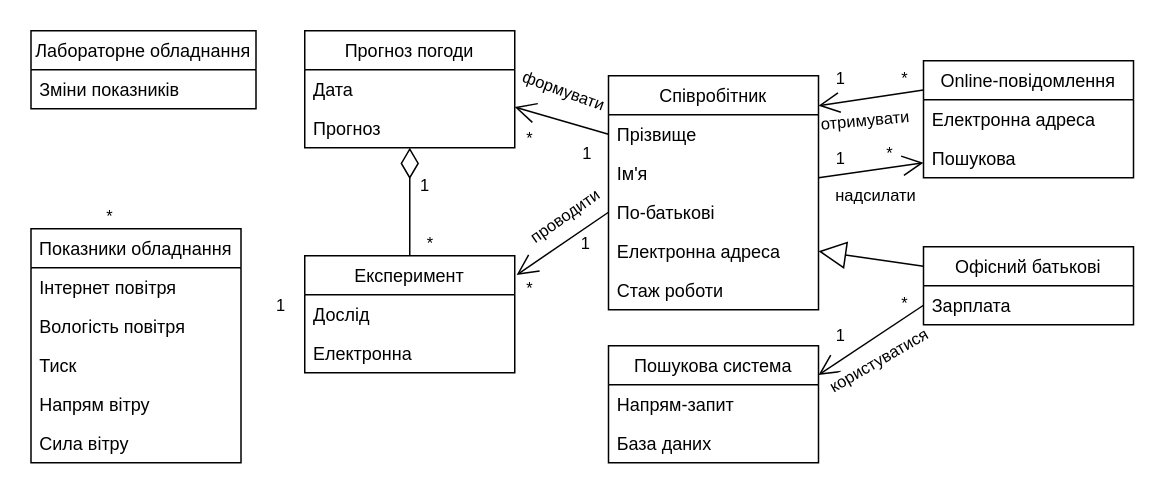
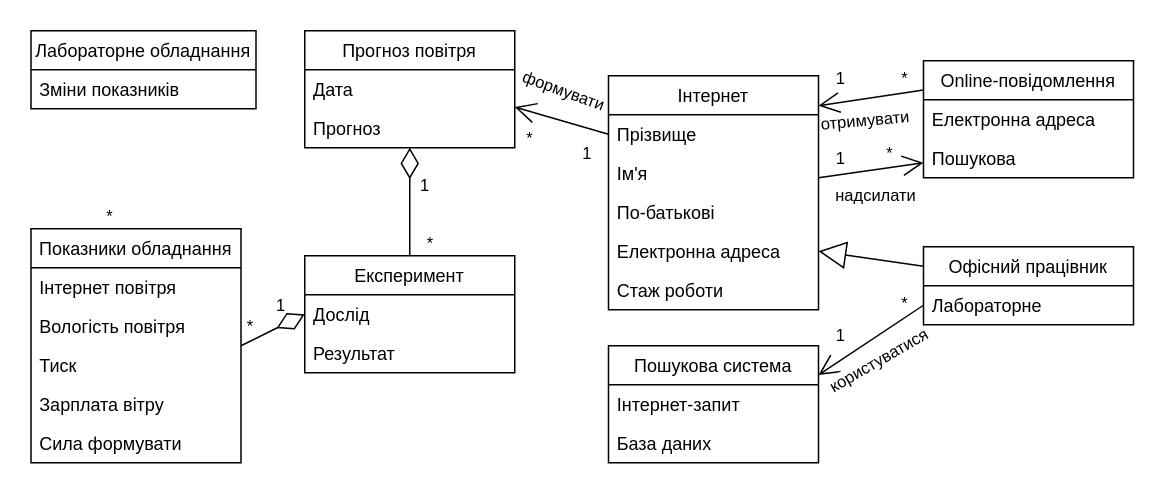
node "Прогноз погоди": label "Прогноз погоди" -> "Прогноз повітря"
node "Співробітник": label "Співробітник" -> "Інтернет"
edge "По-батькові" -> "Експеримент": removed, labels "*", "проводити", "1"
node "Офісний батькові": label "Офісний батькові" -> "Офісний працівник"
node "Зарплата": label "Зарплата" -> "Лабораторне"
edge "Показники обладнання" -> "Дослід": added, label "*"
node "Електронна": label "Електронна" -> "Результат"
node "Напрям вітру": label "Напрям вітру" -> "Зарплата вітру"
node "Напрям-запит": label "Напрям-запит" -> "Інтернет-запит"
node "Сила вітру": label "Сила вітру" -> "Сила формувати"
